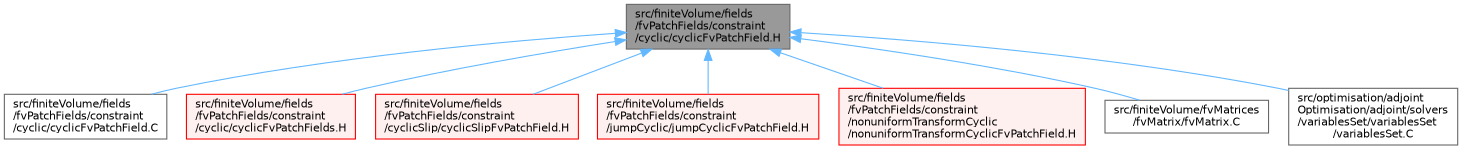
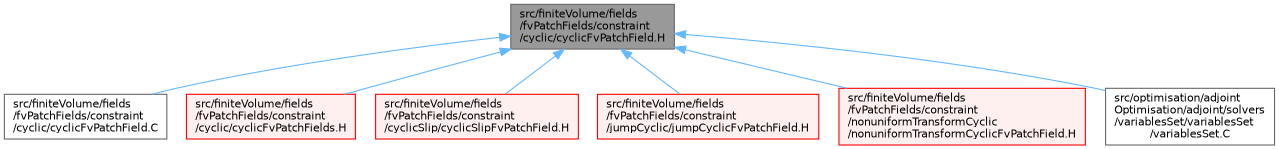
node "src/finiteVolume/fvMatrices /fvMatrix/fvMatrix.C": removed
